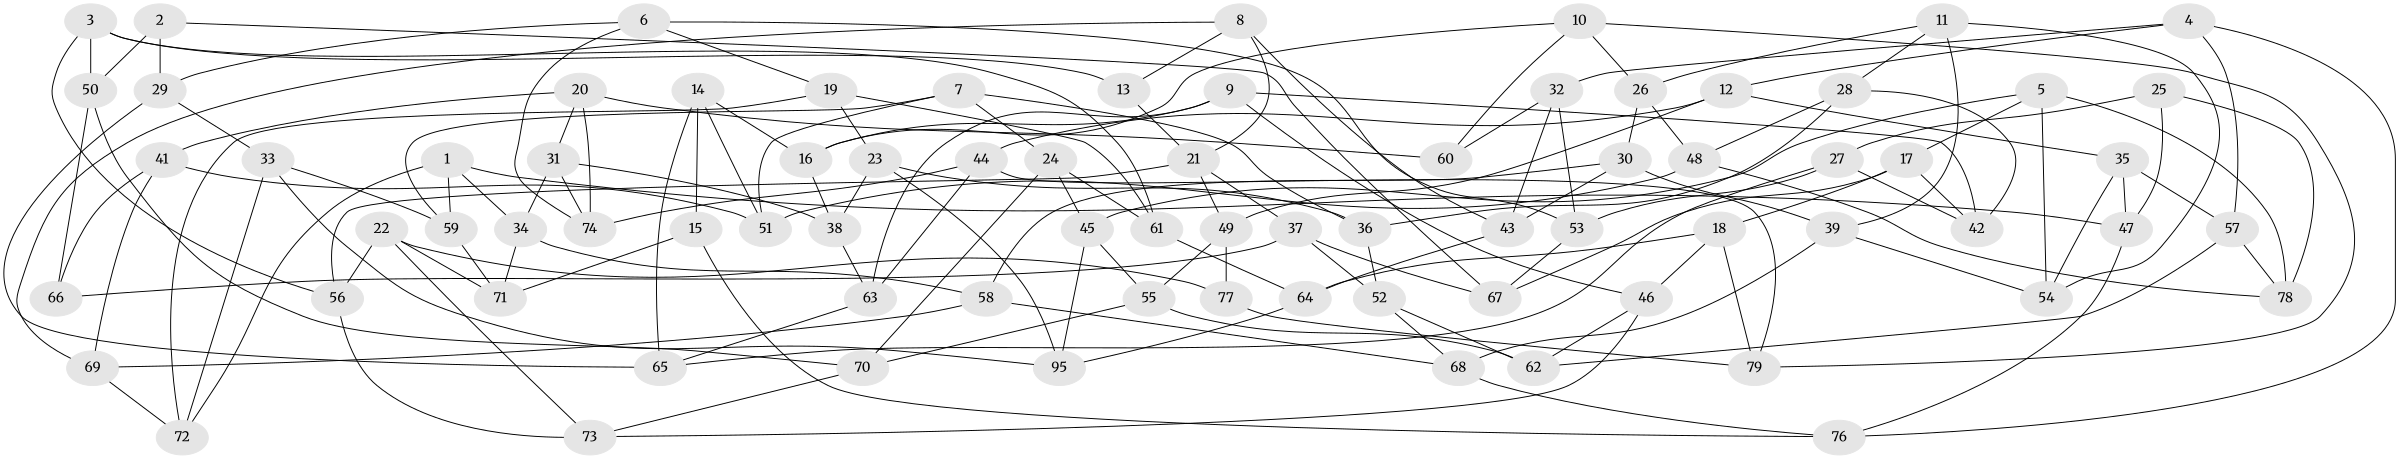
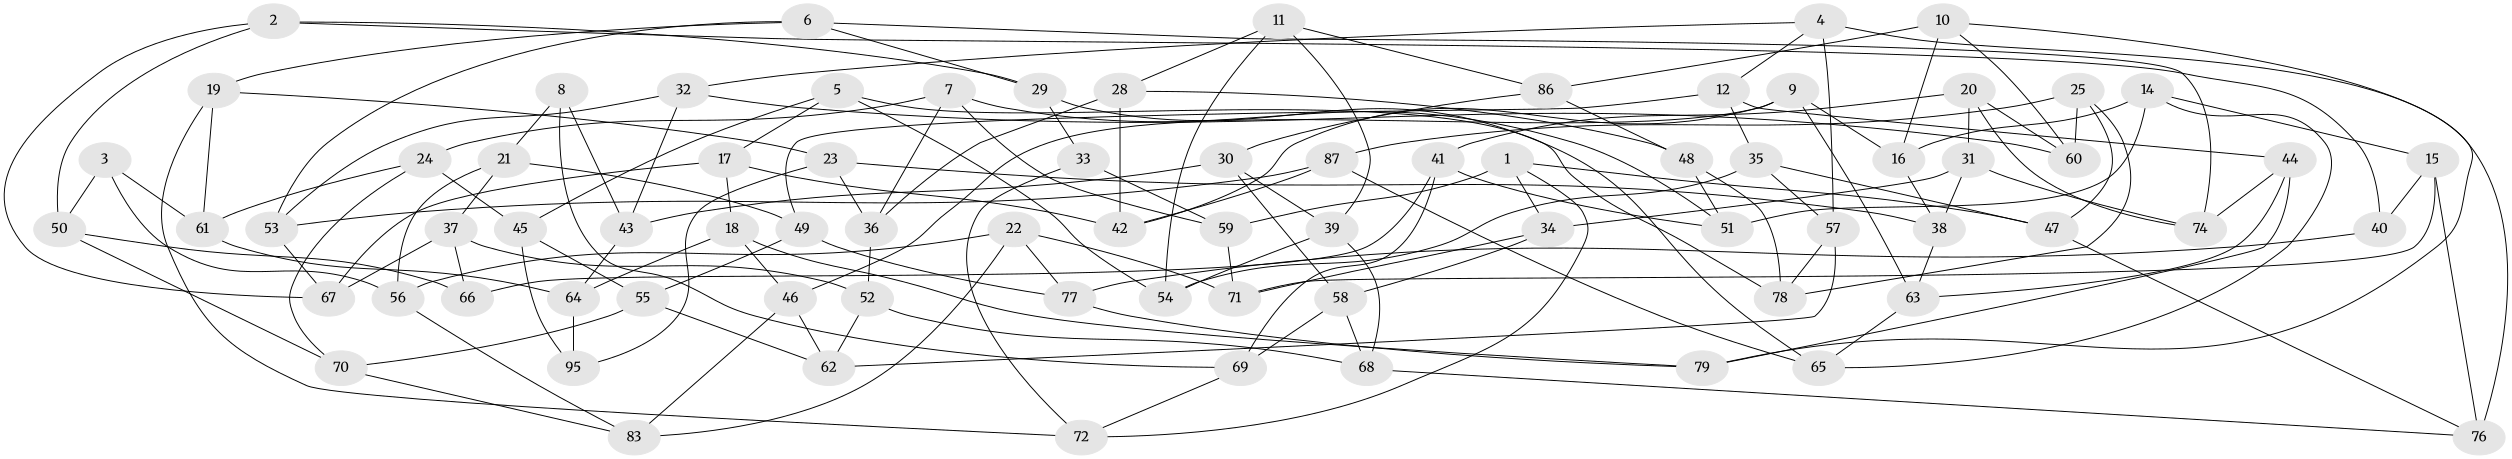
node "13": removed
node "26": label "26" -> "86"
edge "25" -- "60": added
node "27": label "27" -> "87"
node "40": added
edge "33" -- "95": removed
node "73": label "73" -> "83"
